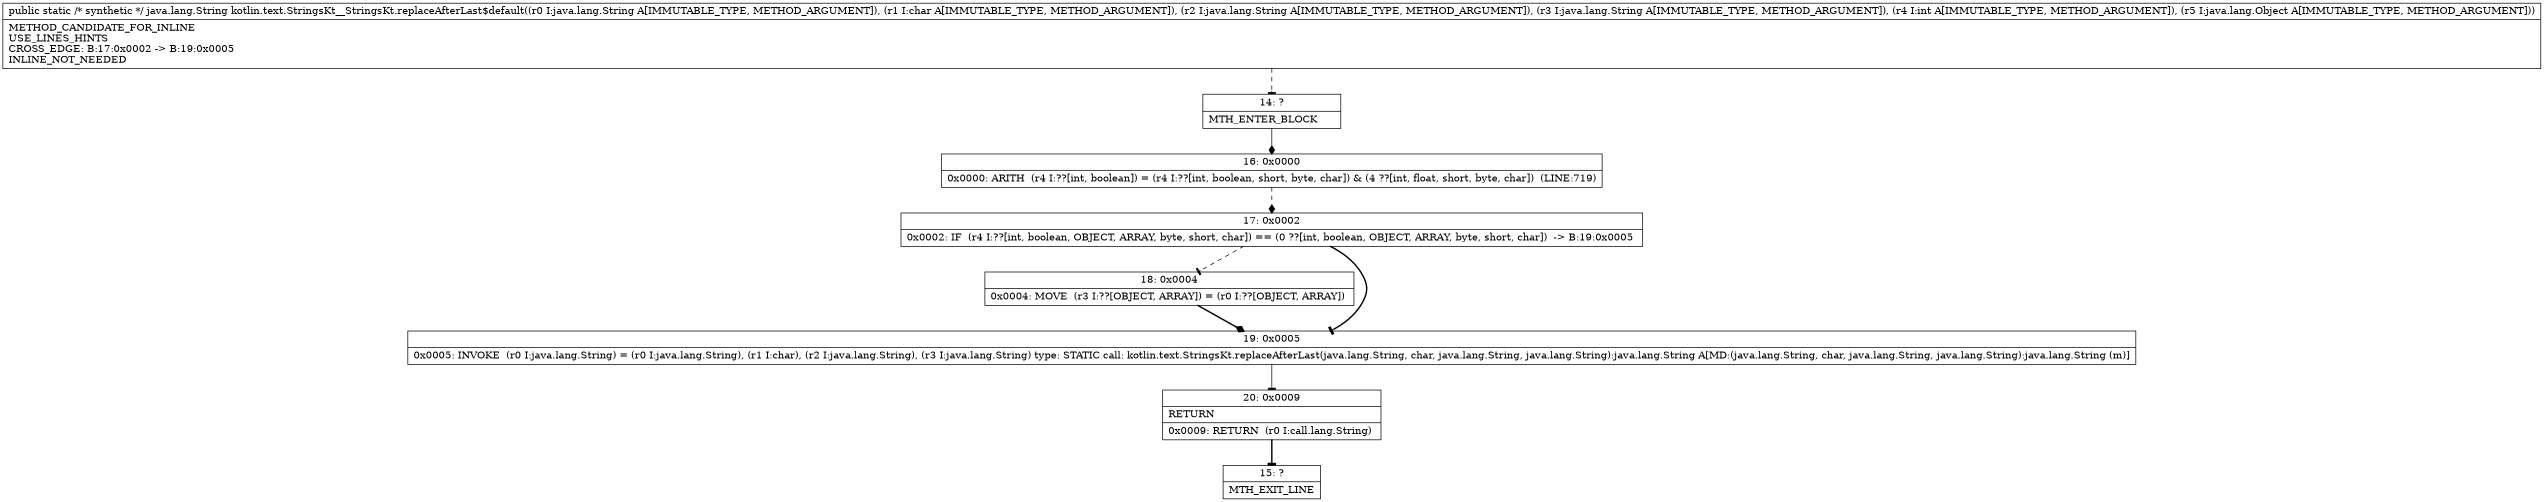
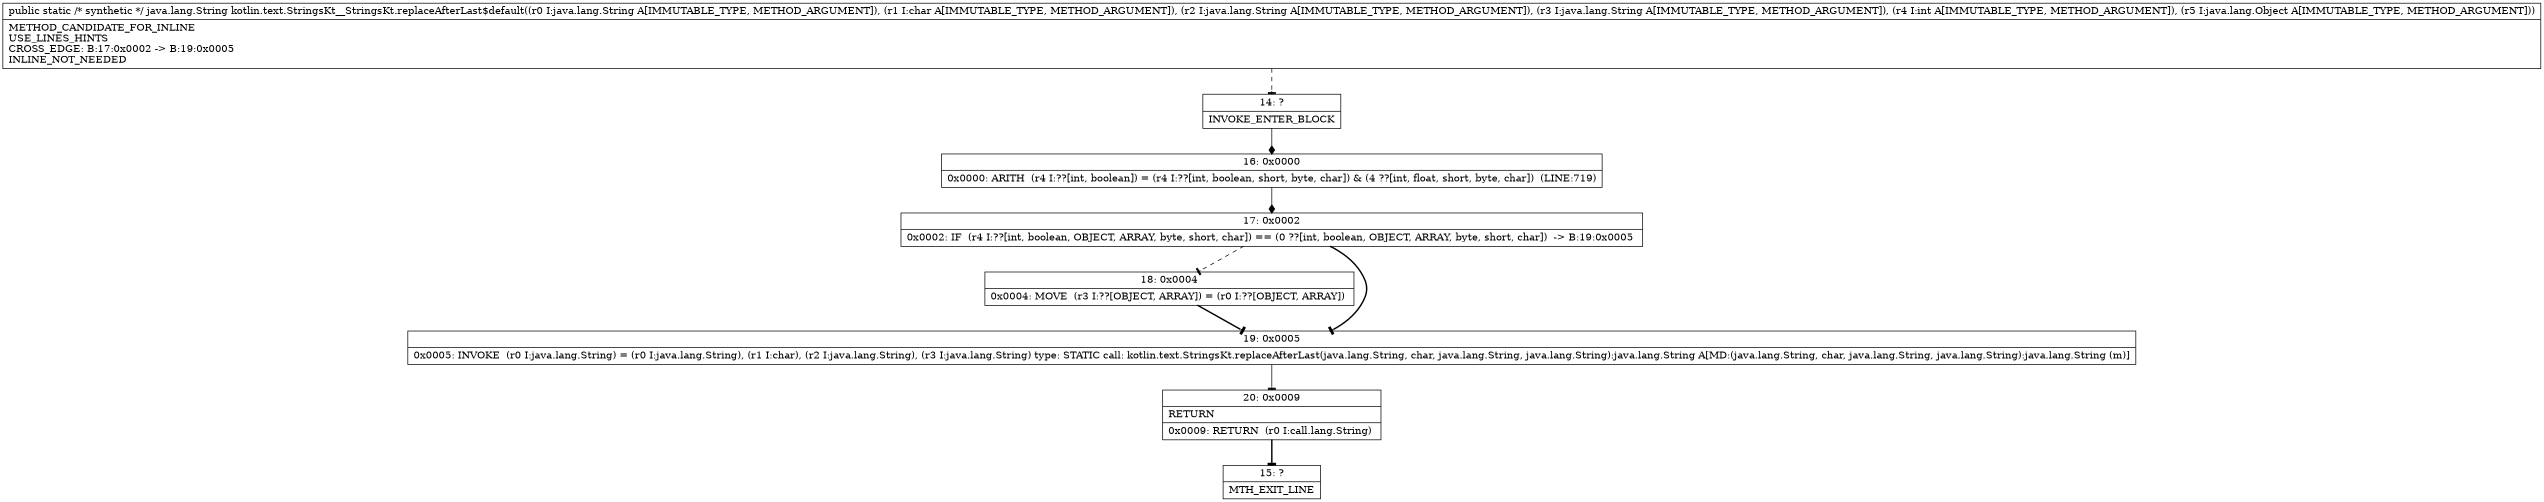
node "14: ?": text "MTH_ENTER_BLOCK" -> "INVOKE_ENTER_BLOCK"
edge "16: 0x0000" -> "17: 0x0002": style dashed -> solid
edge "18: 0x0004" -> "19: 0x0005": arrowhead diamond -> tee
